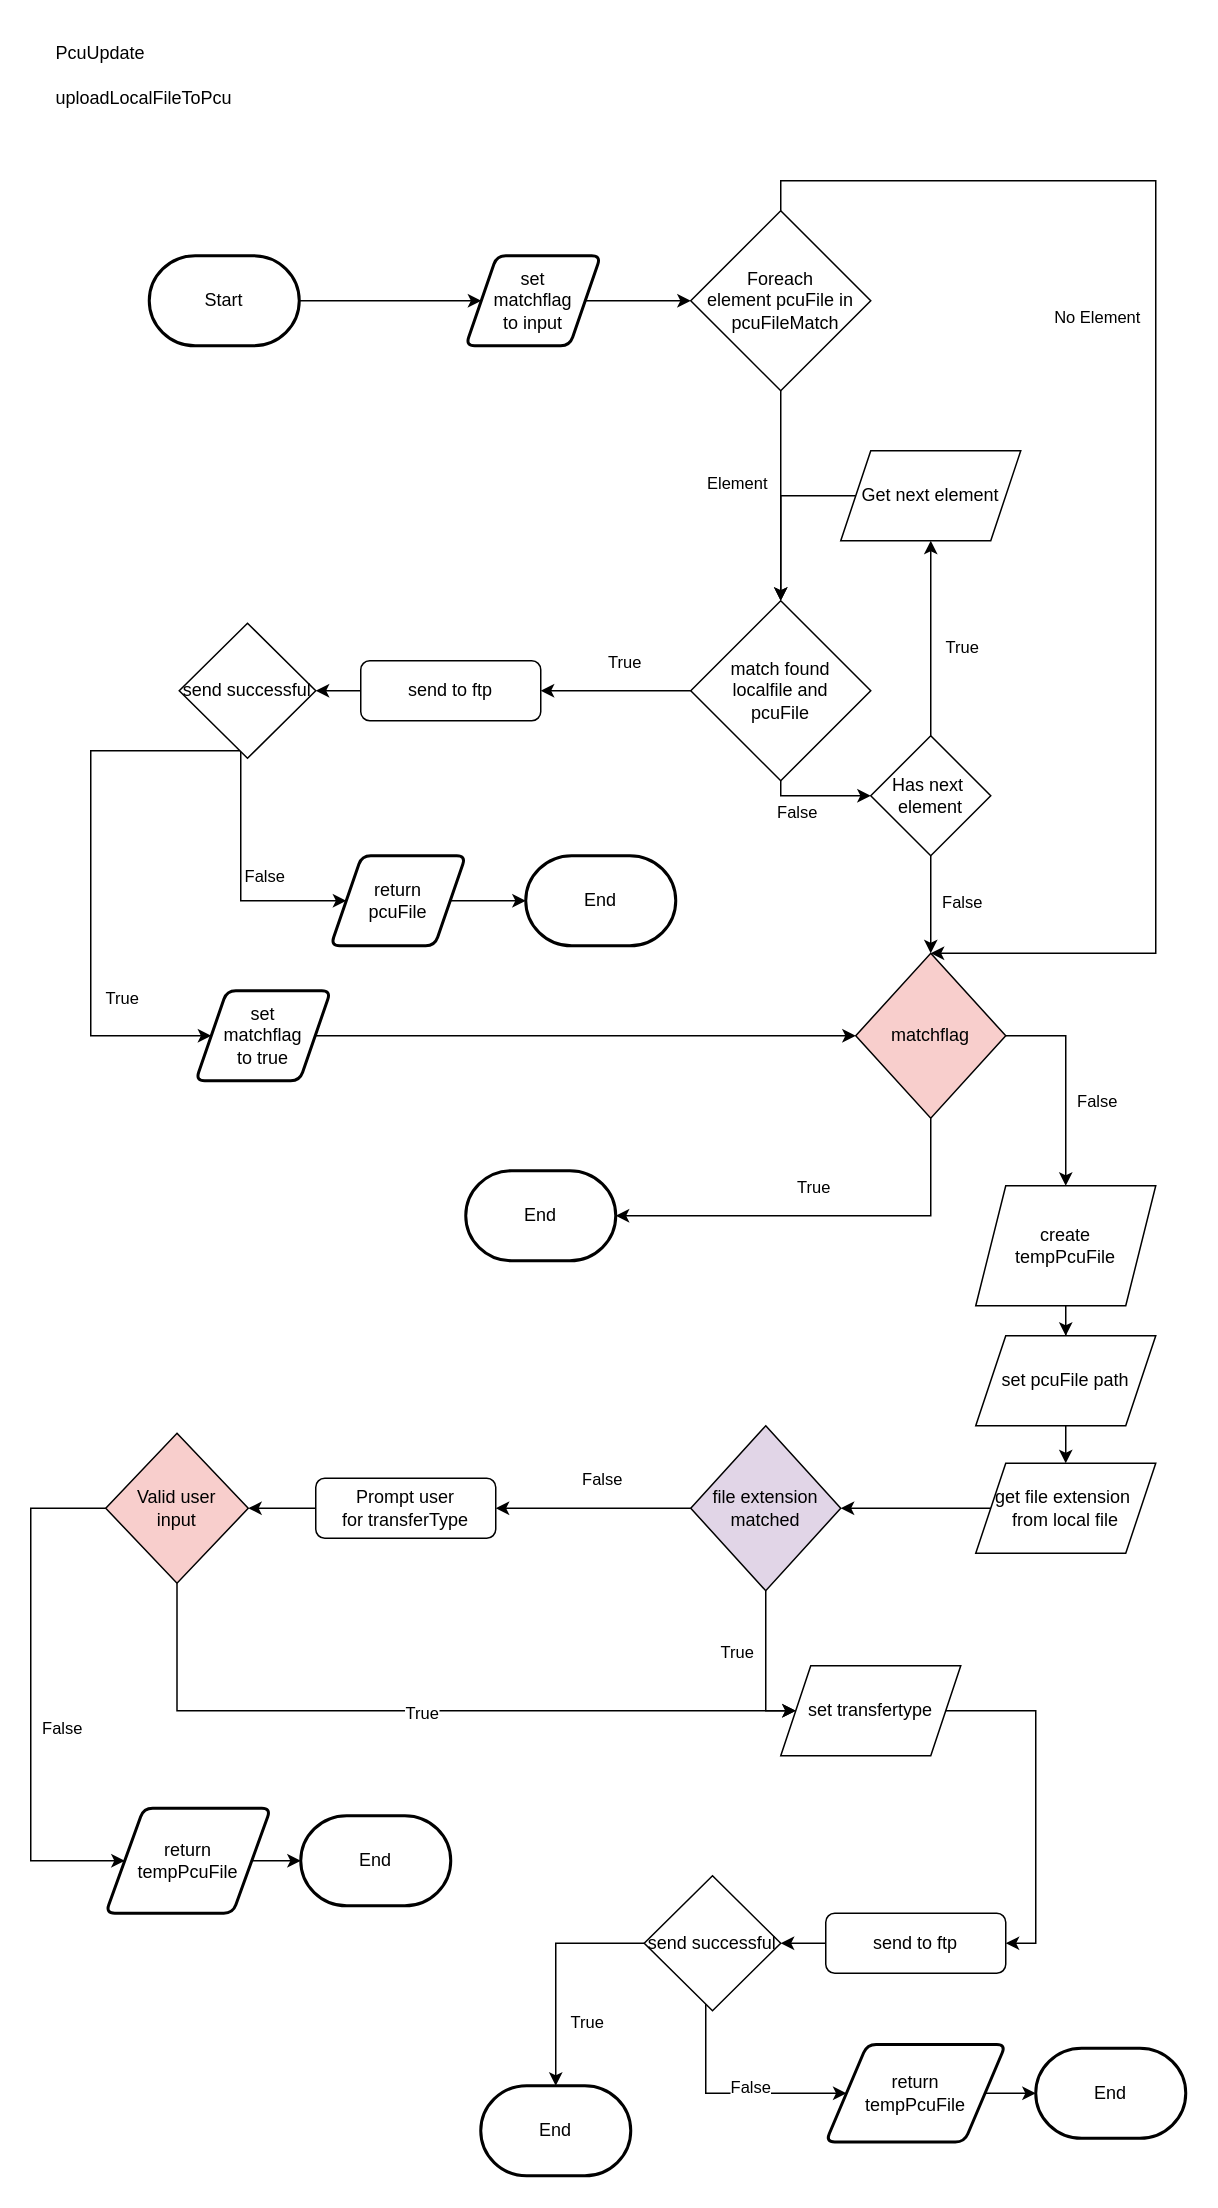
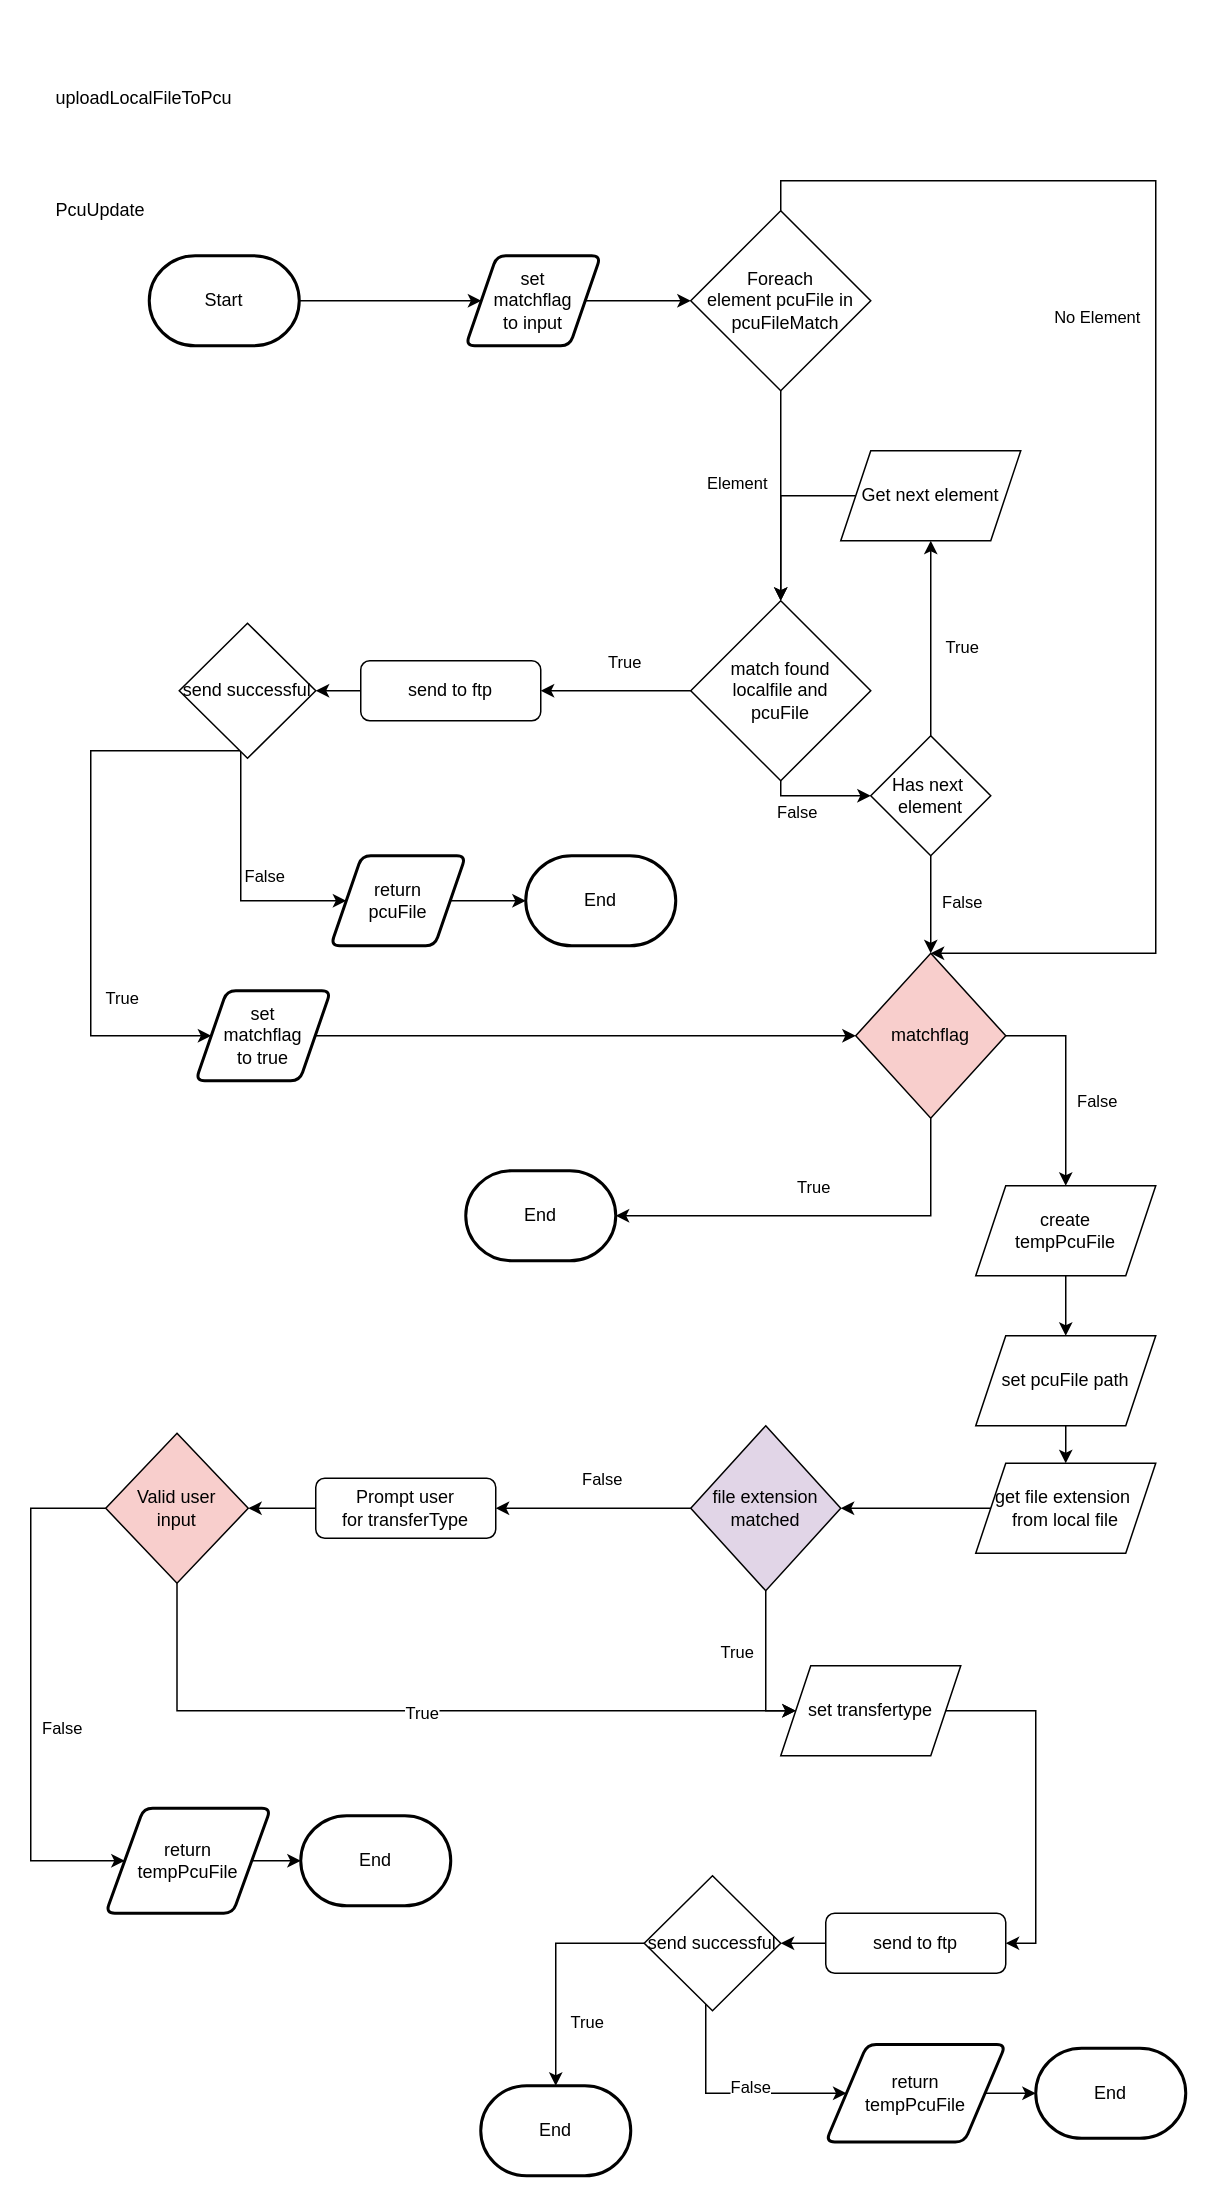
node "PcuUpdate": moved (106, 53) -> (106, 211)
node "create tempPcuFile": size 180x120 -> 180x90
